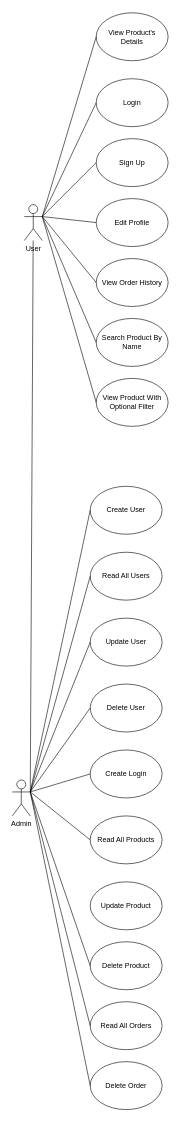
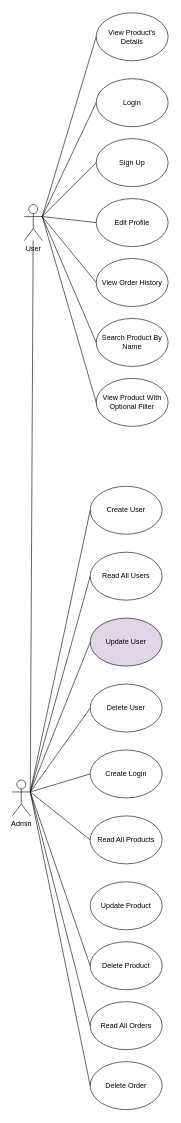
node "Update User": fillcolor #ffffff -> #e1d5e7
